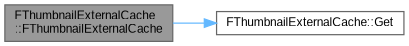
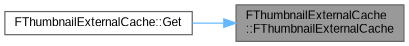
edge "FThumbnailExternalCache ::FThumbnailExternalCache" -> "FThumbnailExternalCache::Get": reversed
